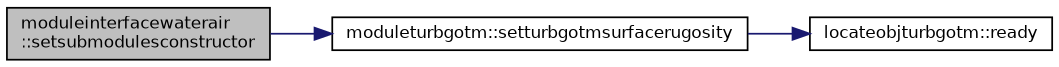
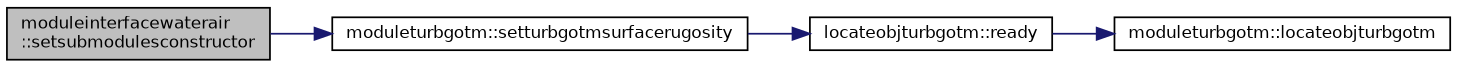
node "moduleturbgotm::locateobjturbgotm": added
